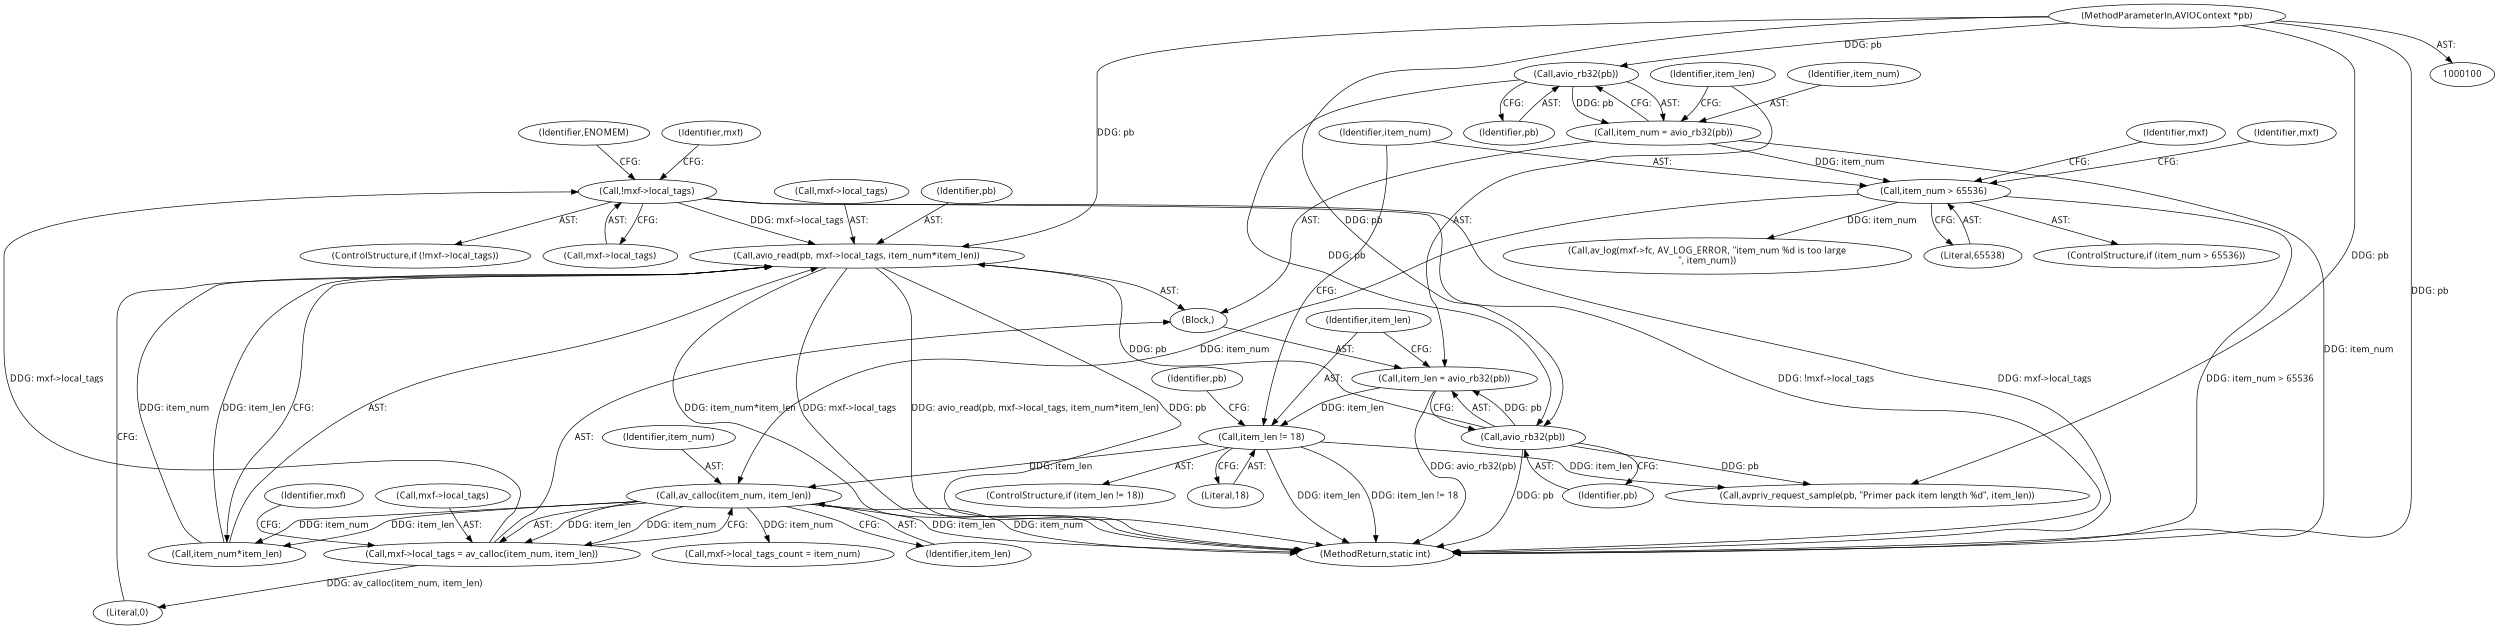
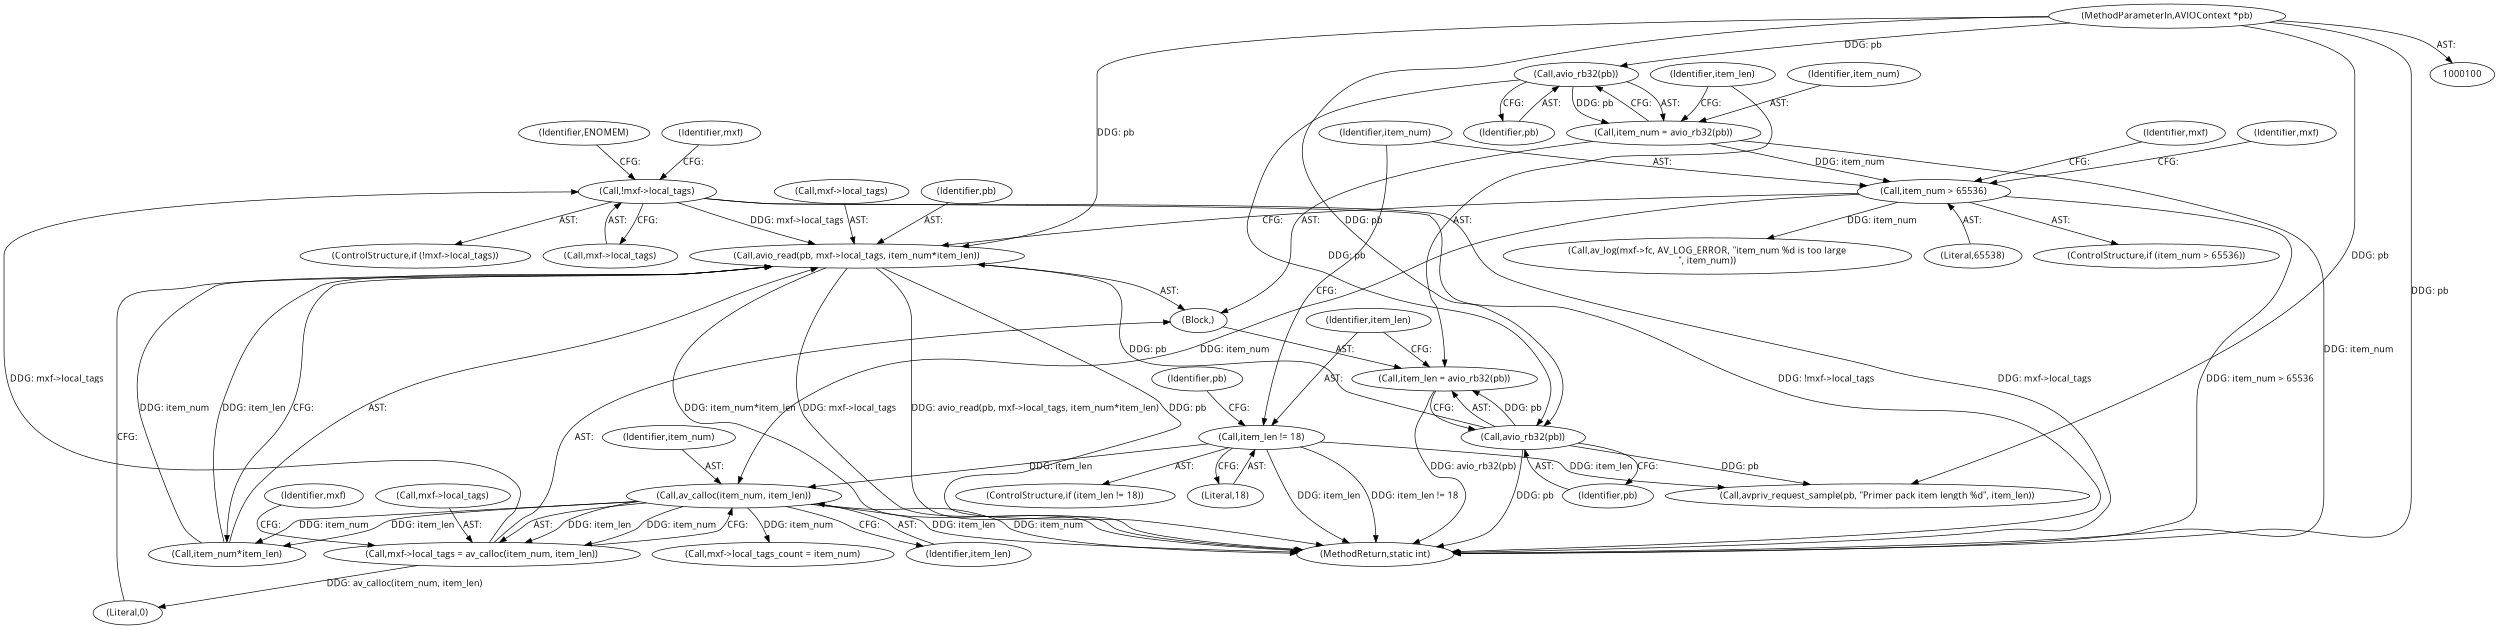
edge "(Call,item_num > 65536)" -> "(Literal,65538)": now "(Call,item_num > 65536)" -> "(Call,avio_read(pb, mxf->local_tags, item_num*item_len))"
edge "(Call,item_len = avio_rb32(pb))" -> "(Call,item_len != 18)": removed, label "DDG: item_len"
